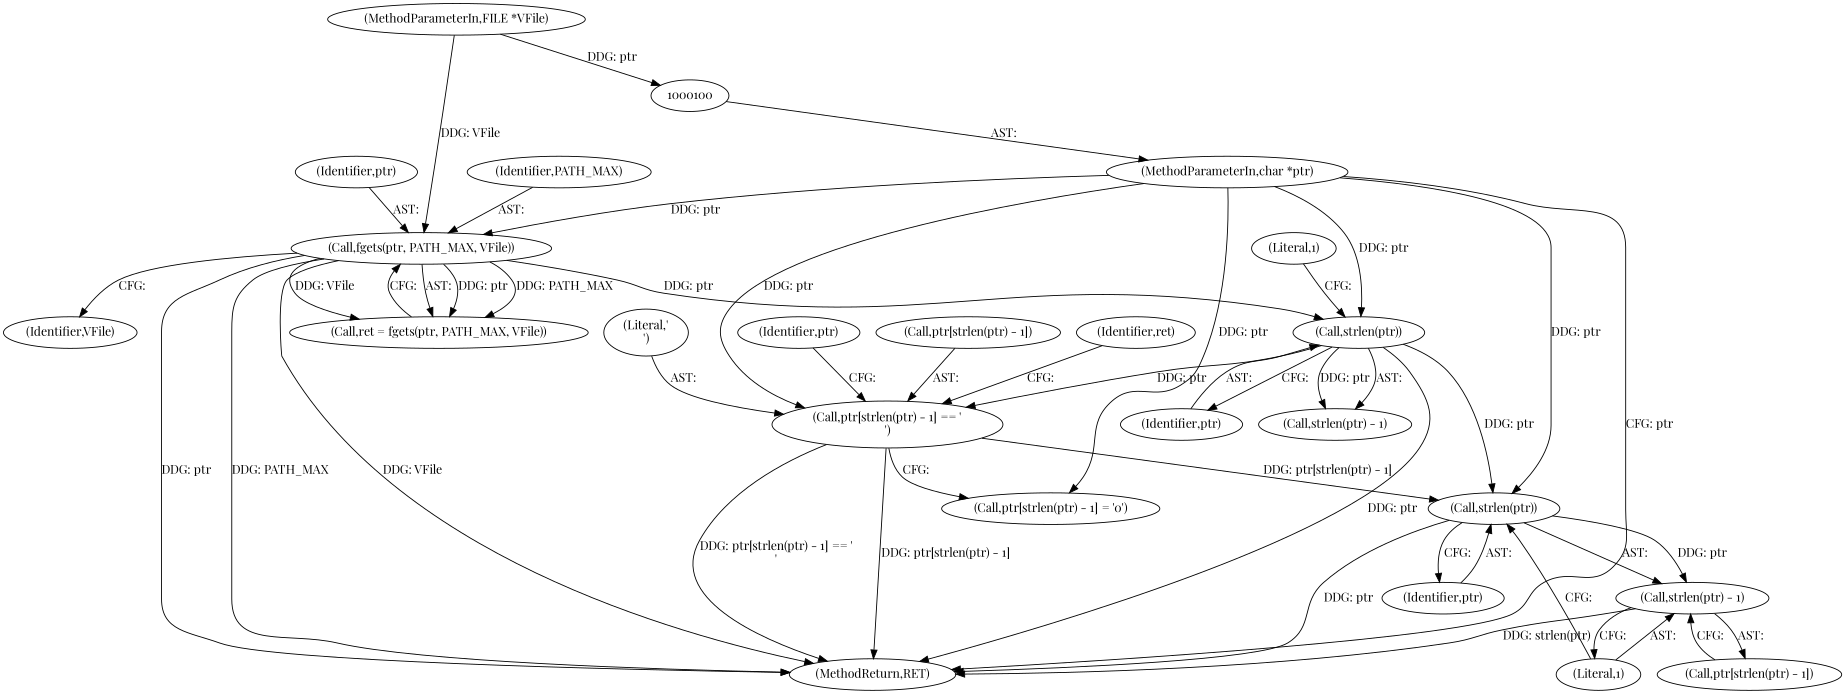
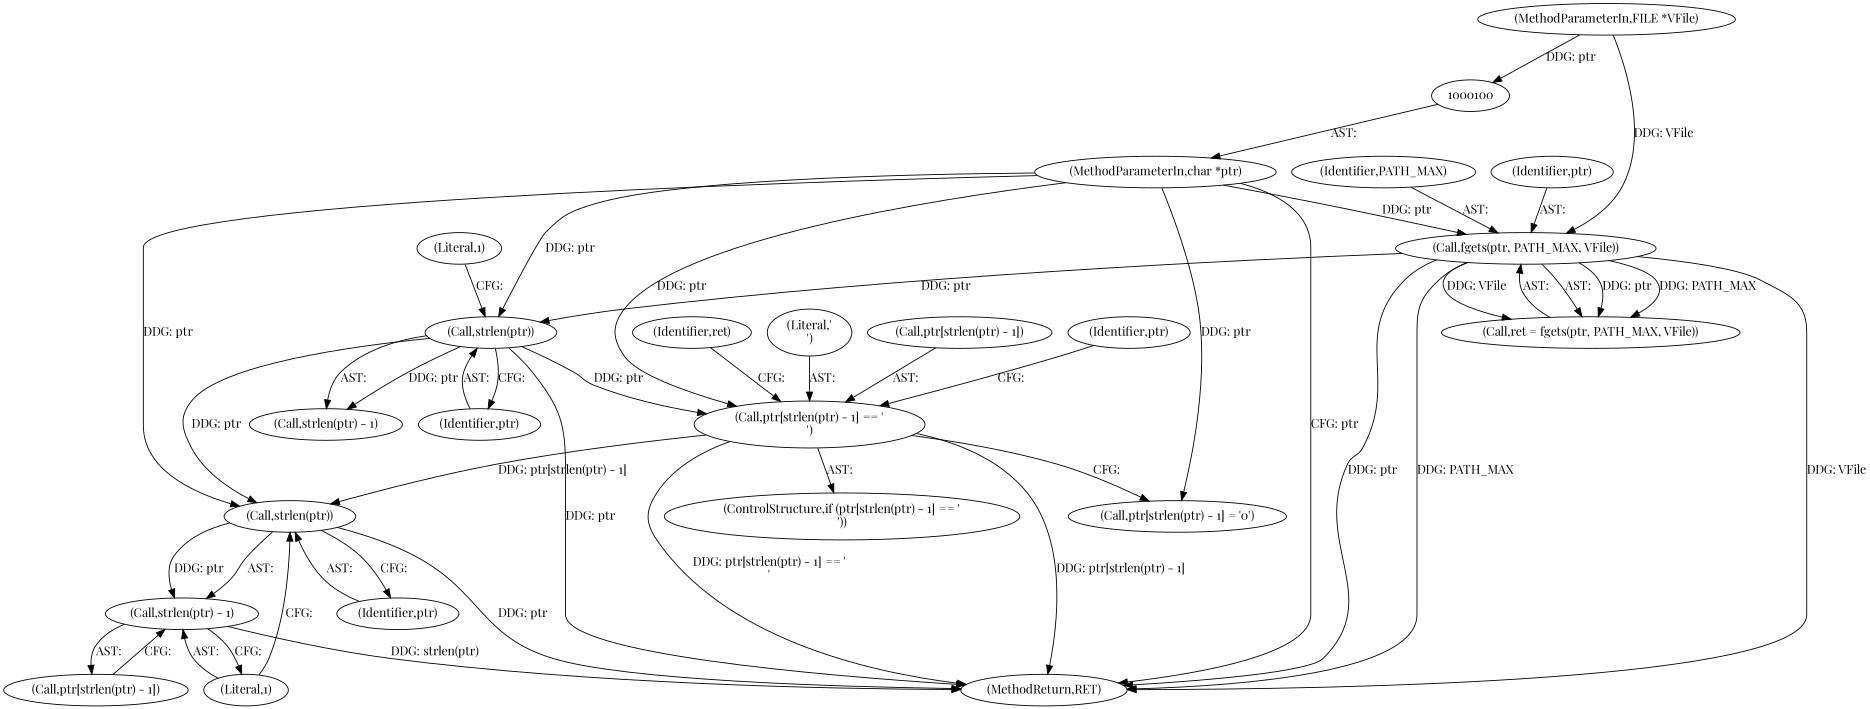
edge "(Call,ret = fgets(ptr, PATH_MAX, VFile))" -> "(Call,fgets(ptr, PATH_MAX, VFile))": label "CFG: " -> "AST: "
node "(Identifier,VFile)": removed
node "(ControlStructure,if (ptr[strlen(ptr) - 1] == ' '))": added
